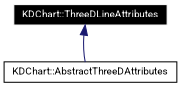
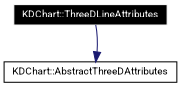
edge "KDChart::AbstractThreeDAttributes" -> "KDChart::ThreeDLineAttributes": reversed
